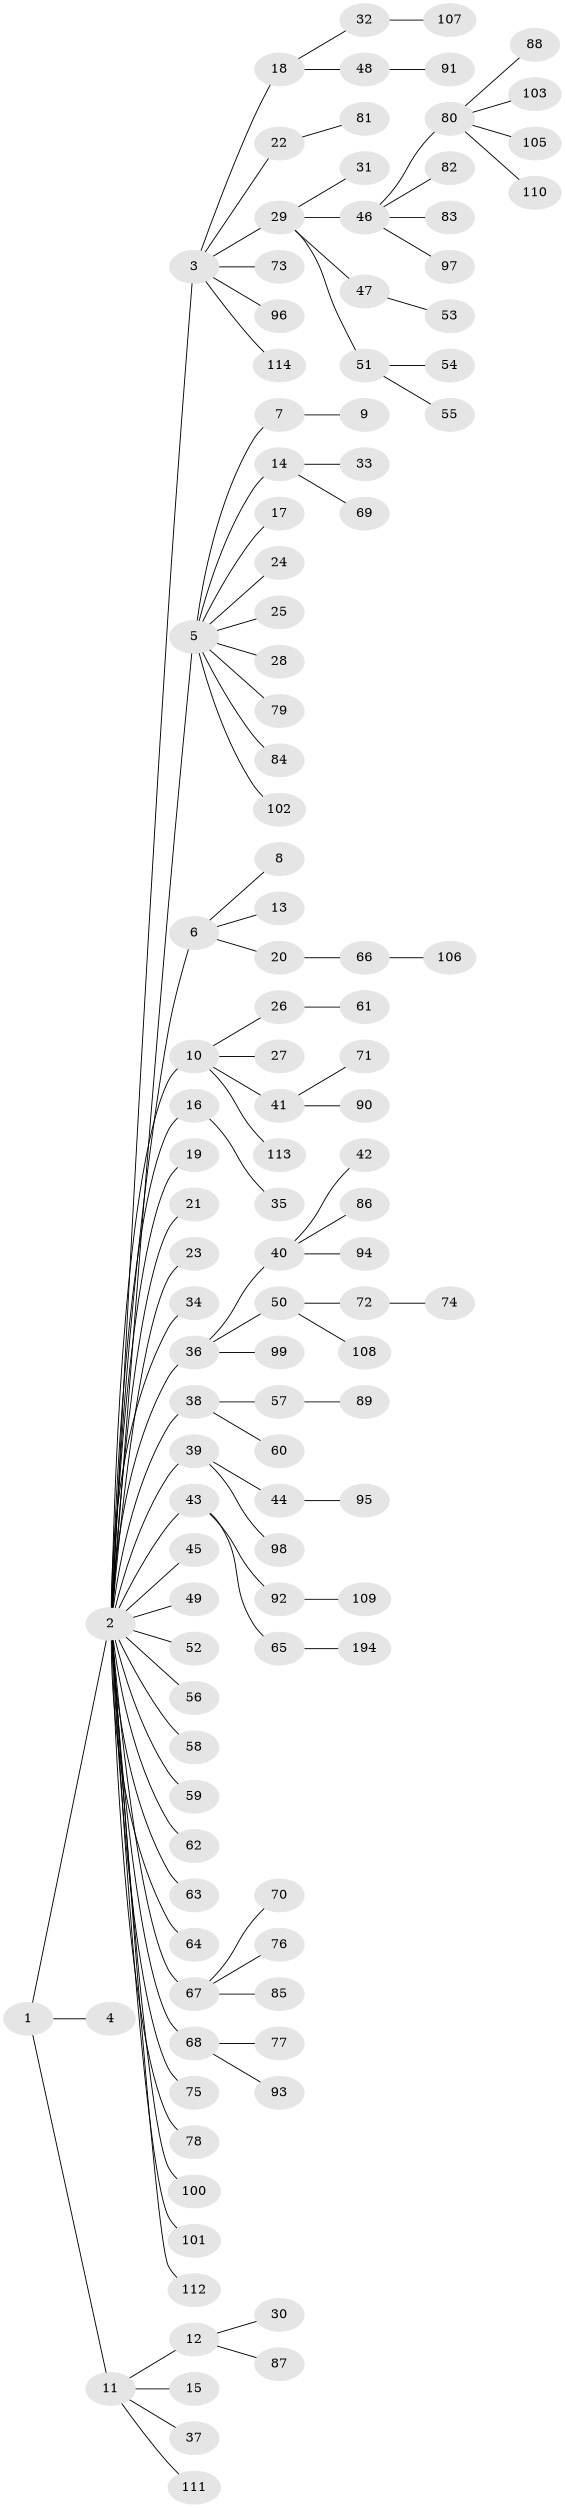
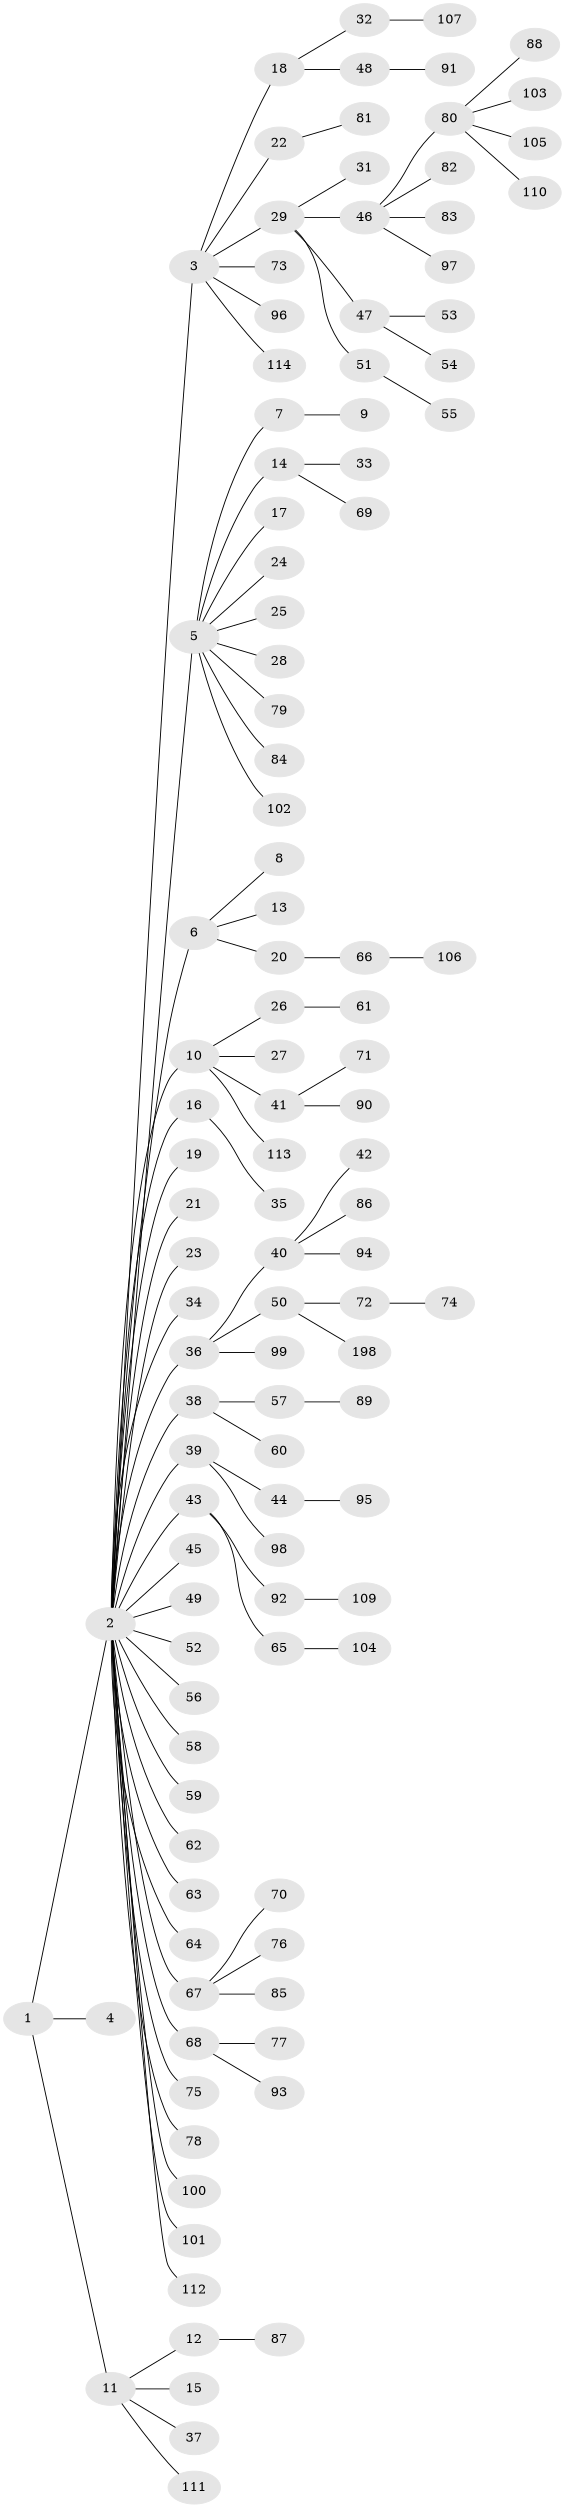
edge "51" -- "54": now "47" -- "54"
node "108": label "108" -> "198"
node "194": label "194" -> "104"
node "30": removed
